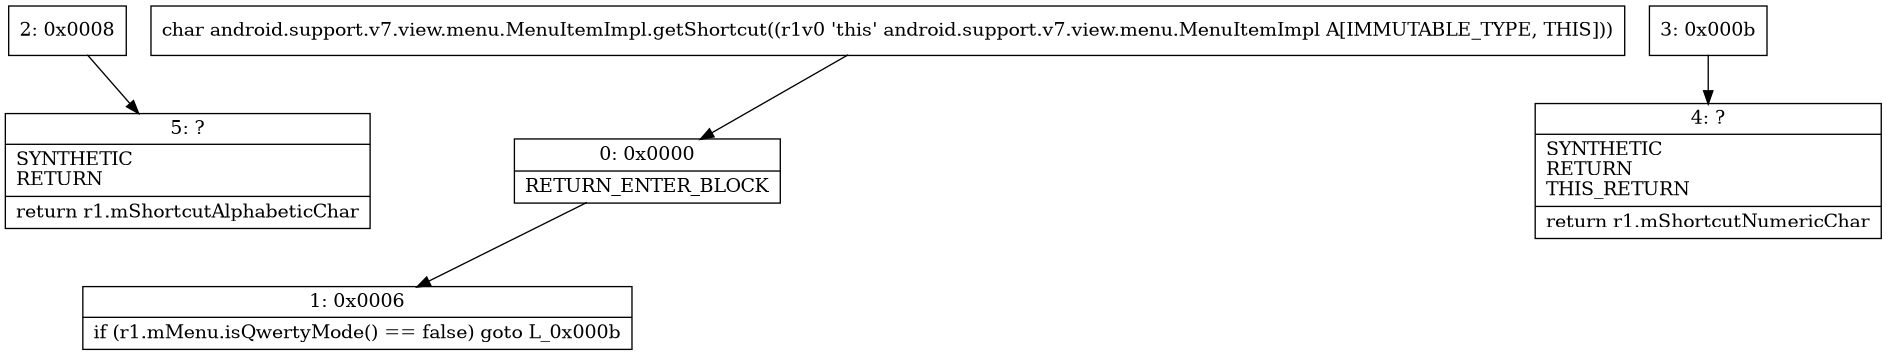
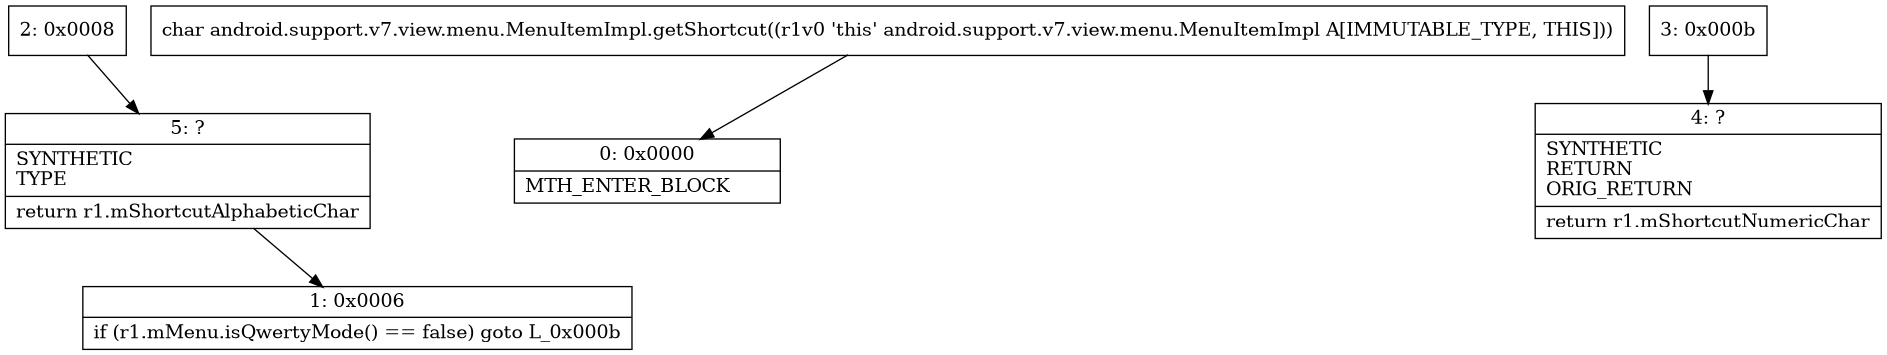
node "5: ?": text "RETURN" -> "TYPE"
node "0: 0x0000": text "RETURN_ENTER_BLOCK" -> "MTH_ENTER_BLOCK"
node "4: ?": text "THIS_RETURN" -> "ORIG_RETURN"
edge "0: 0x0000" -> "1: 0x0006": now "5: ?" -> "1: 0x0006"
